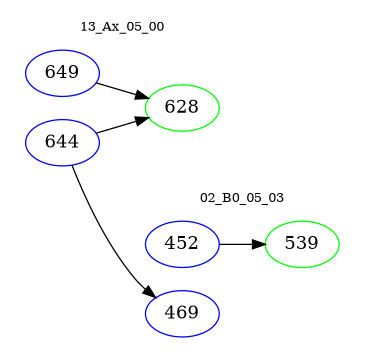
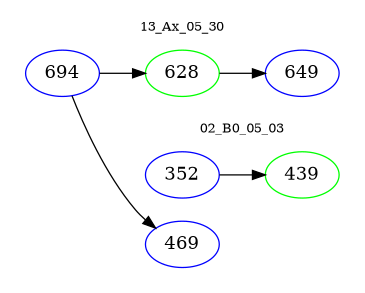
cluster "13_Ax_05_00": label "13_Ax_05_00" -> "13_Ax_05_30"
edge "649" -> "628": reversed
node "644": label "644" -> "694"
node "452": label "452" -> "352"
node "539": label "539" -> "439"
